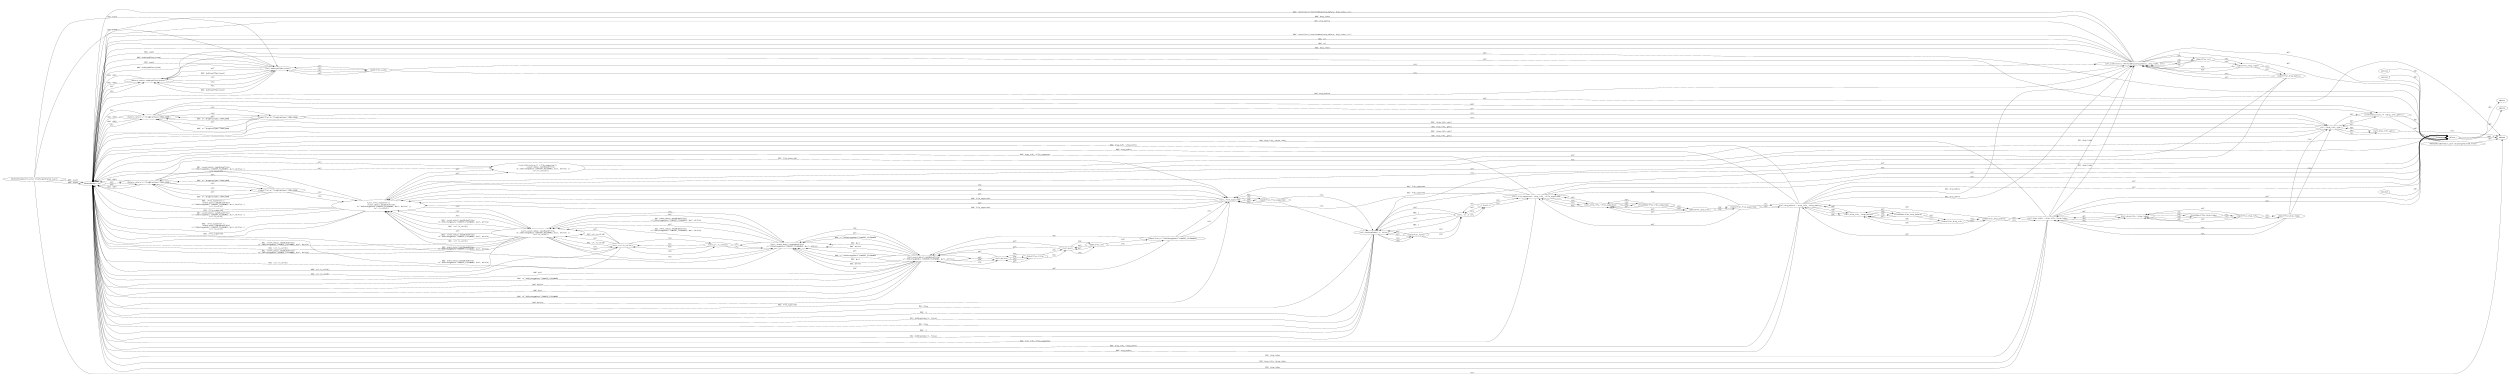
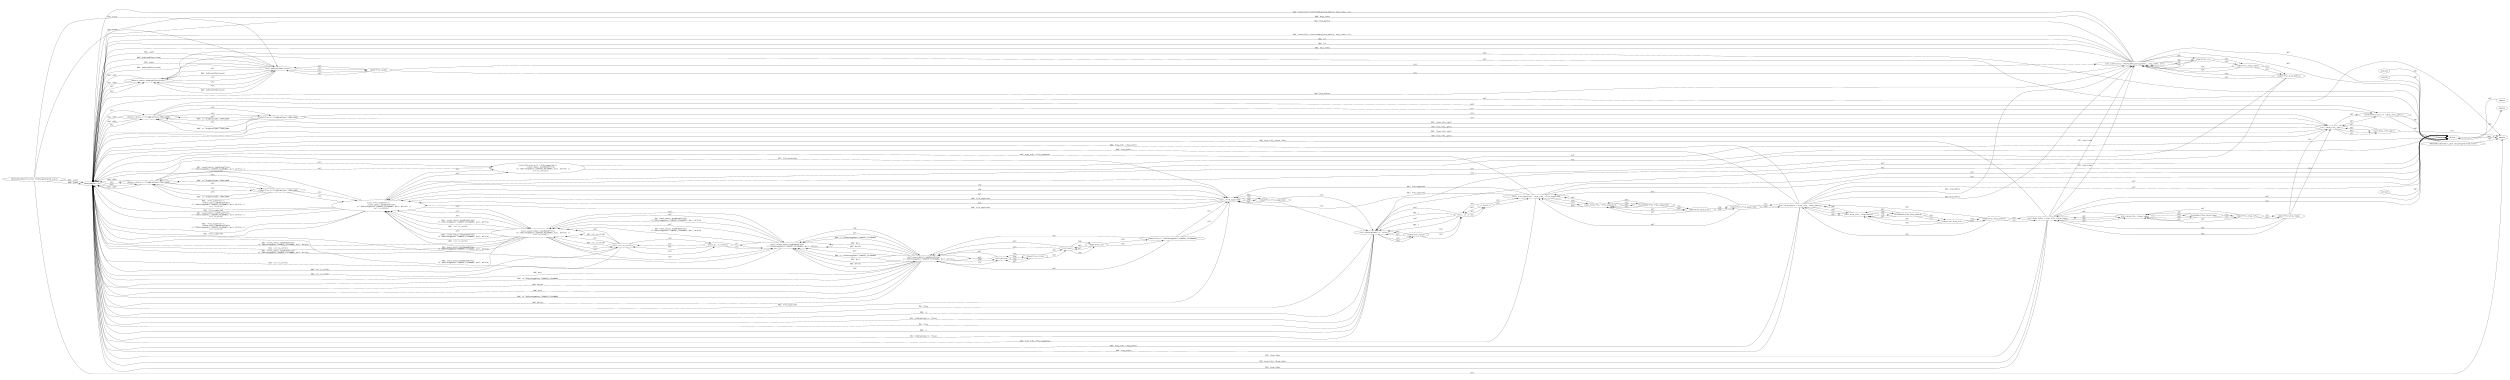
edge "(Block,)" -> "1000131": reversed
